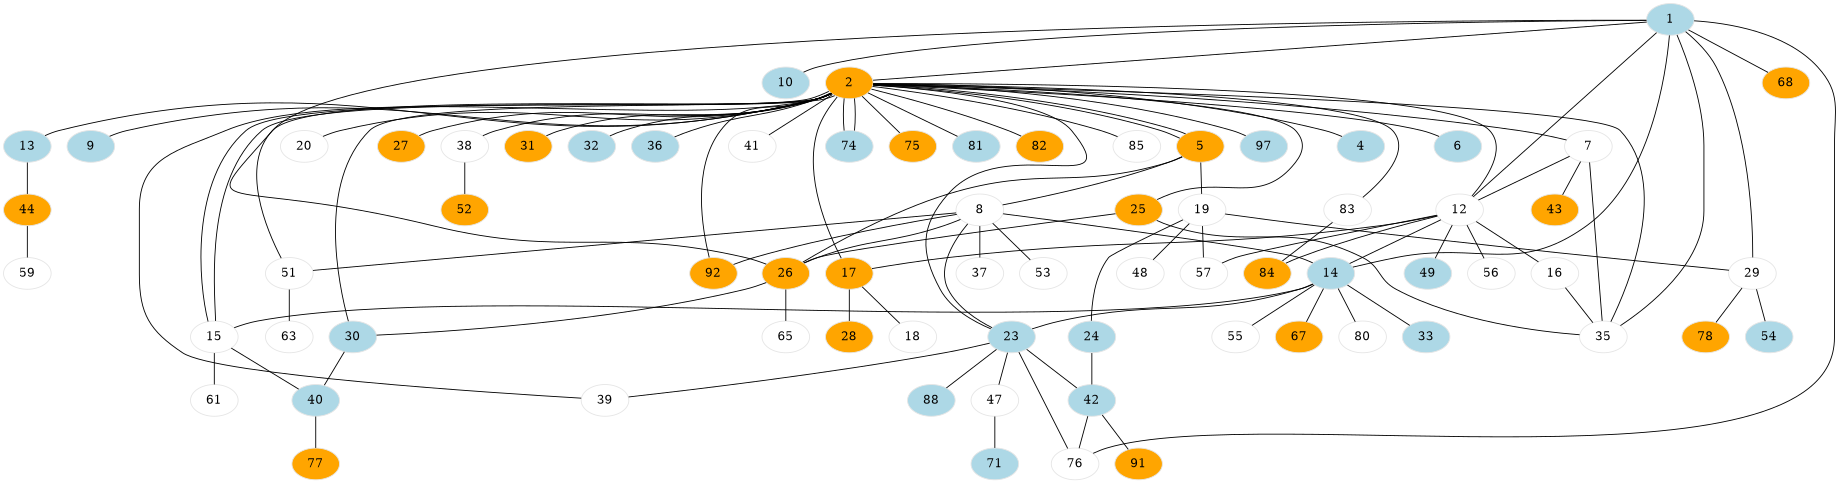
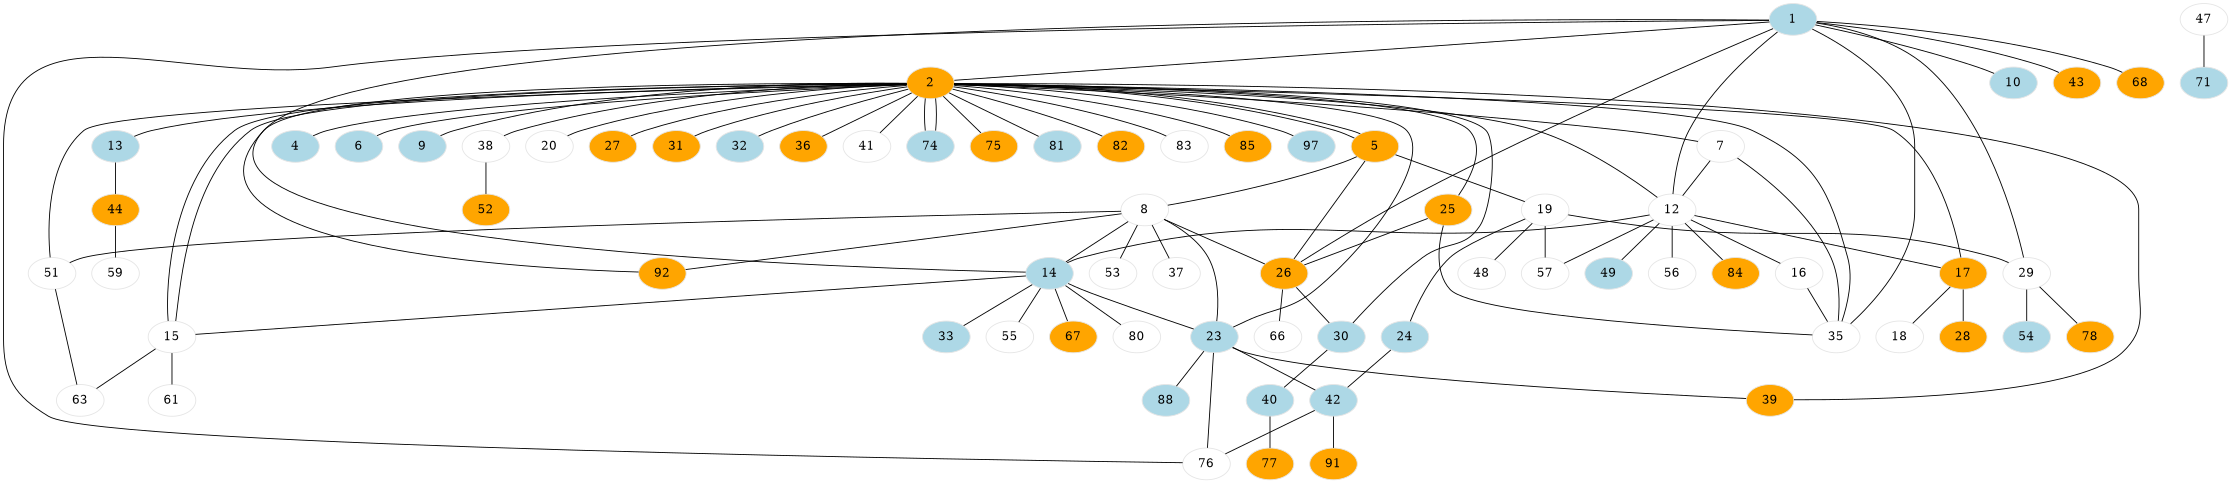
node "36": fillcolor lightblue -> orange
node "85": fillcolor white -> orange
edge "7" -- "43": now "1" -- "43"
edge "83" -- "84": removed
node "65": label "65" -> "66"
edge "15" -- "40": now "15" -- "63"
edge "23" -- "47": removed
node "39": fillcolor white -> orange
